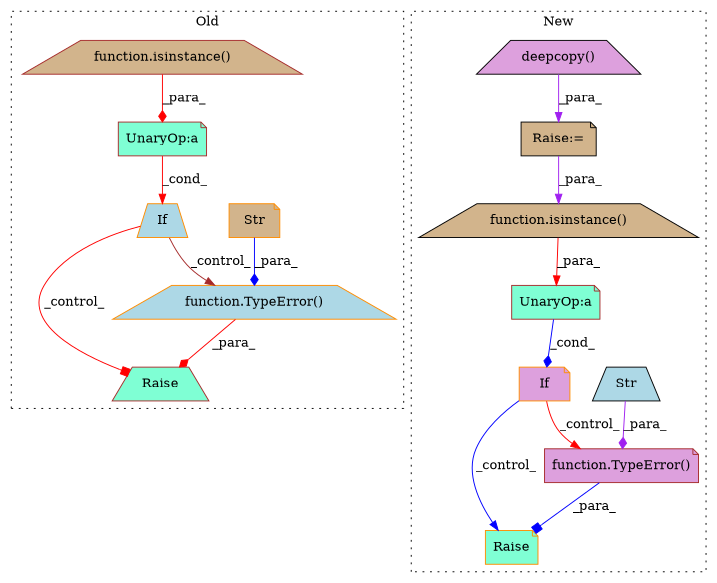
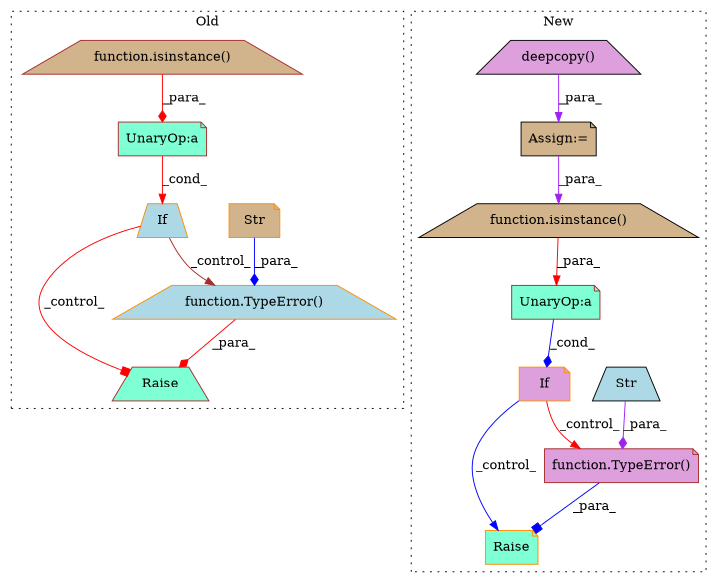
node "Raise:=": label "Raise:=" -> "Assign:="
